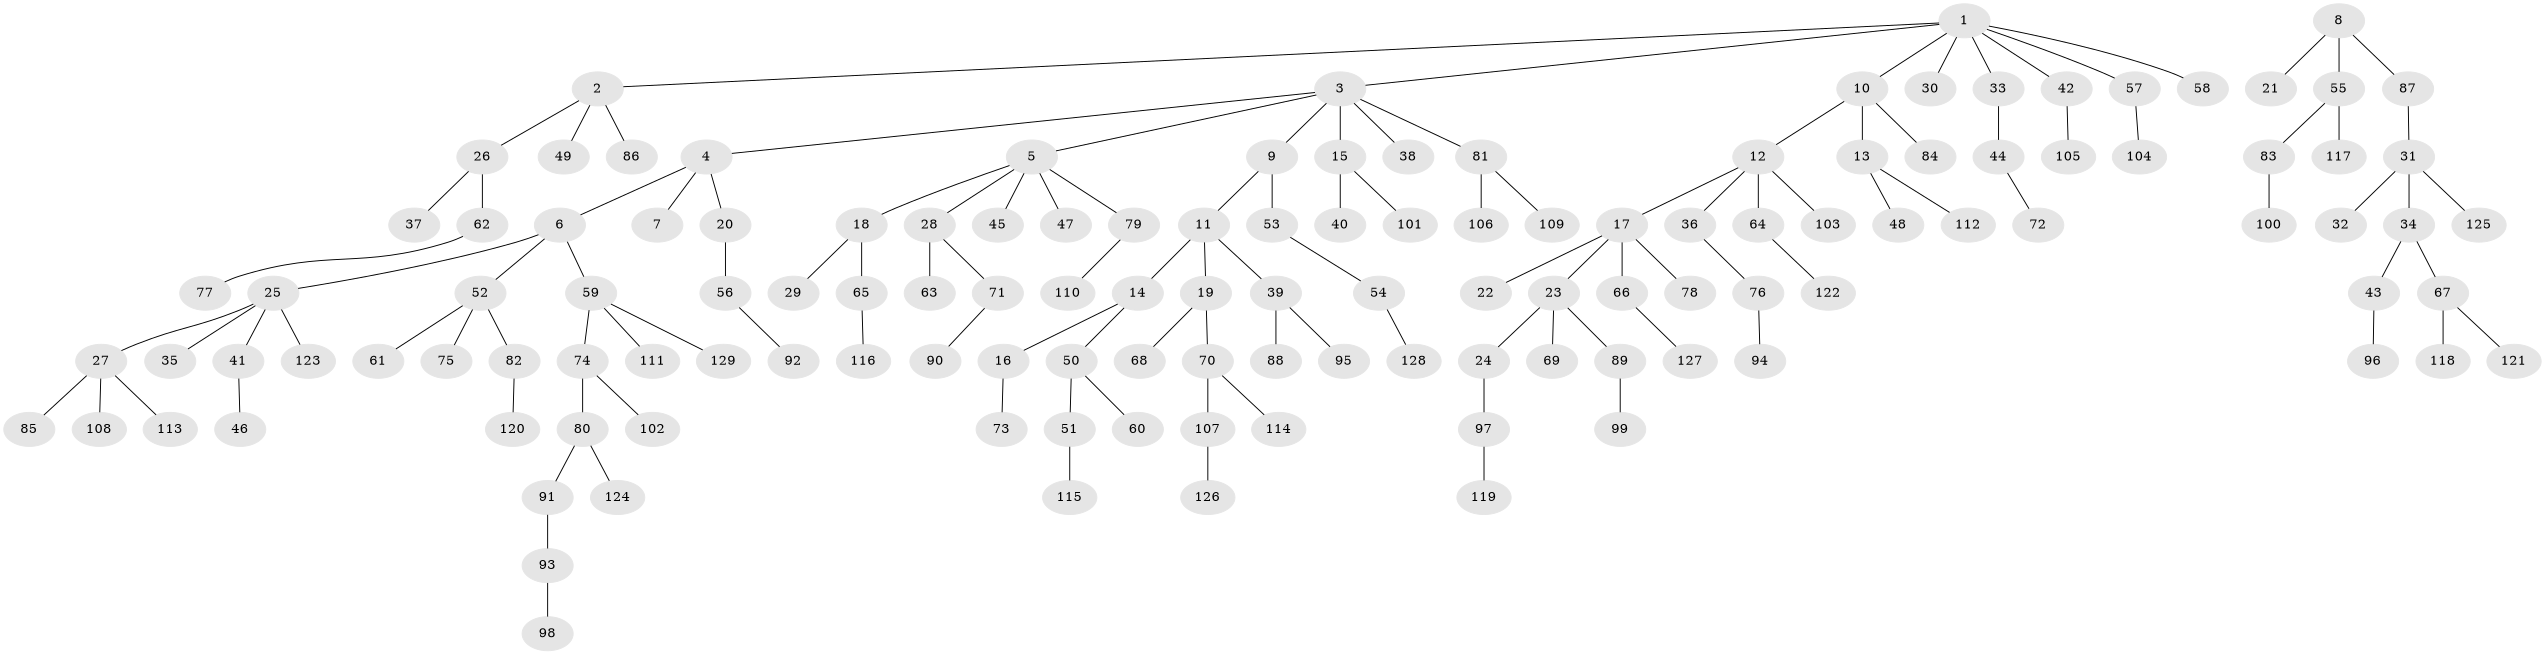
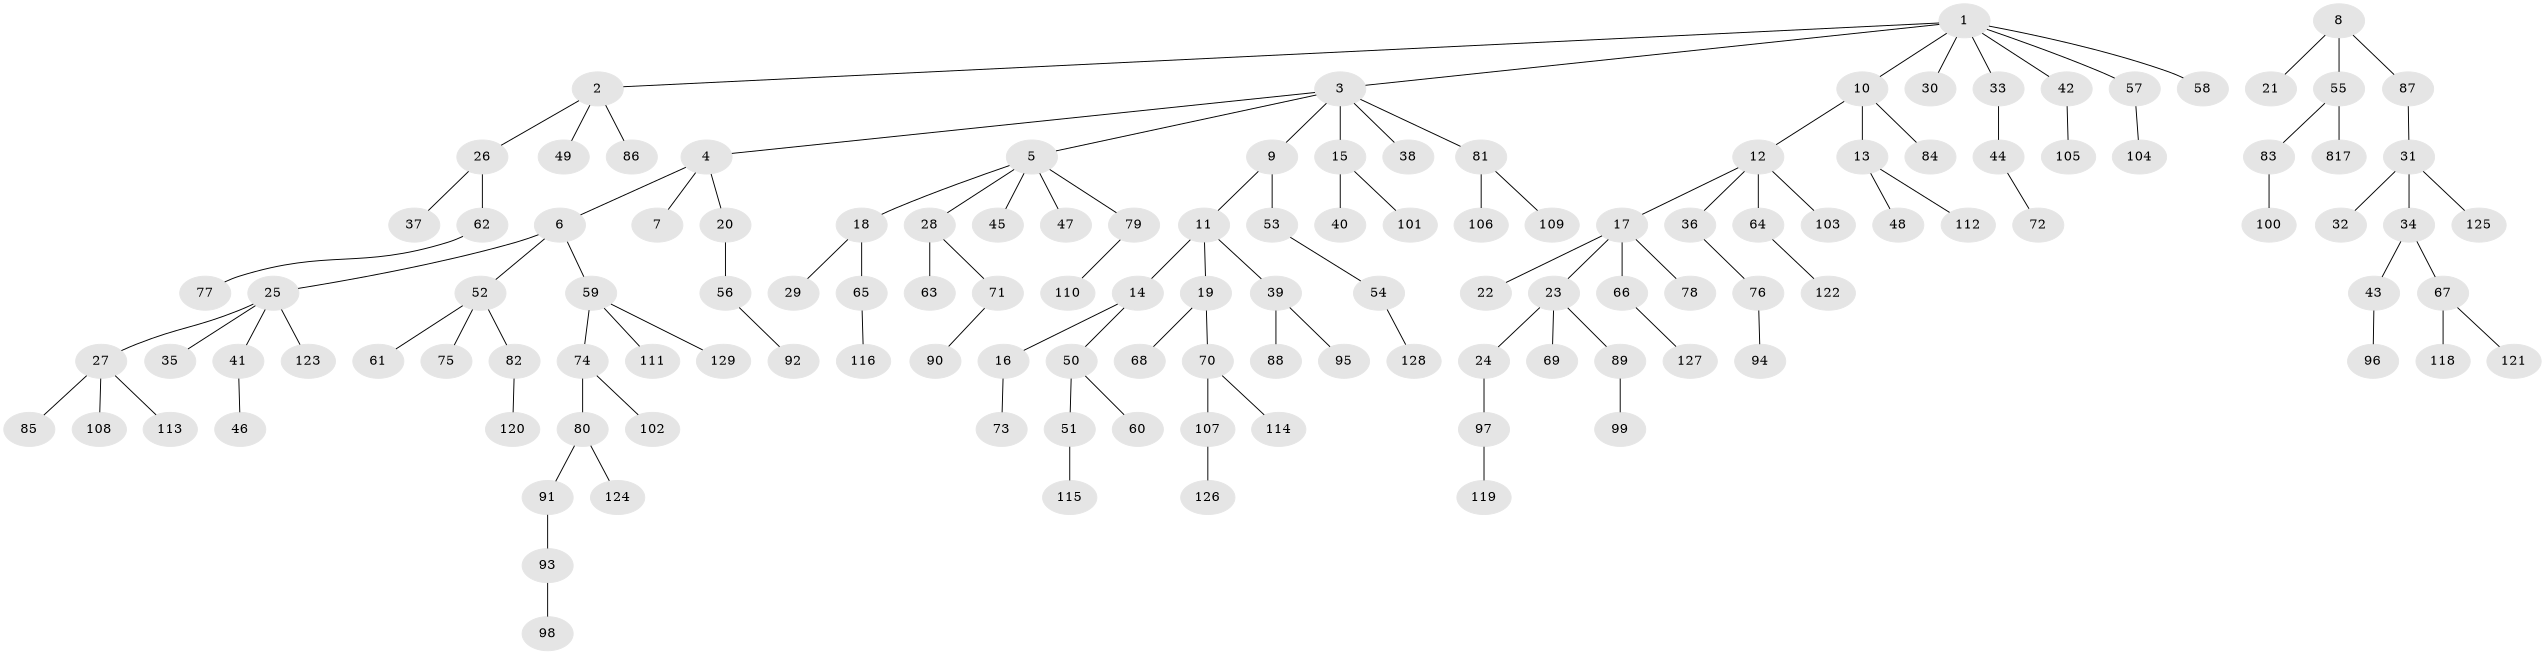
node "117": label "117" -> "817"
